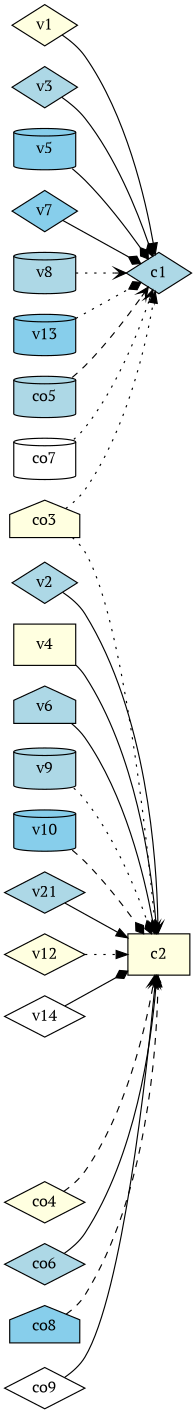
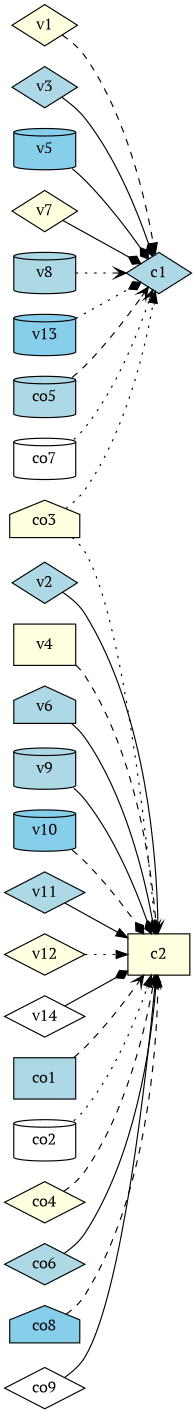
edge "v1" -> "c1": style solid -> dashed
node "v7": fillcolor skyblue -> lightyellow
edge "v4" -> "c2": style solid -> dashed
edge "v9" -> "c2": style dotted -> solid
node "v21": label "v21" -> "v11"
node "co1": added
node "co2": added
